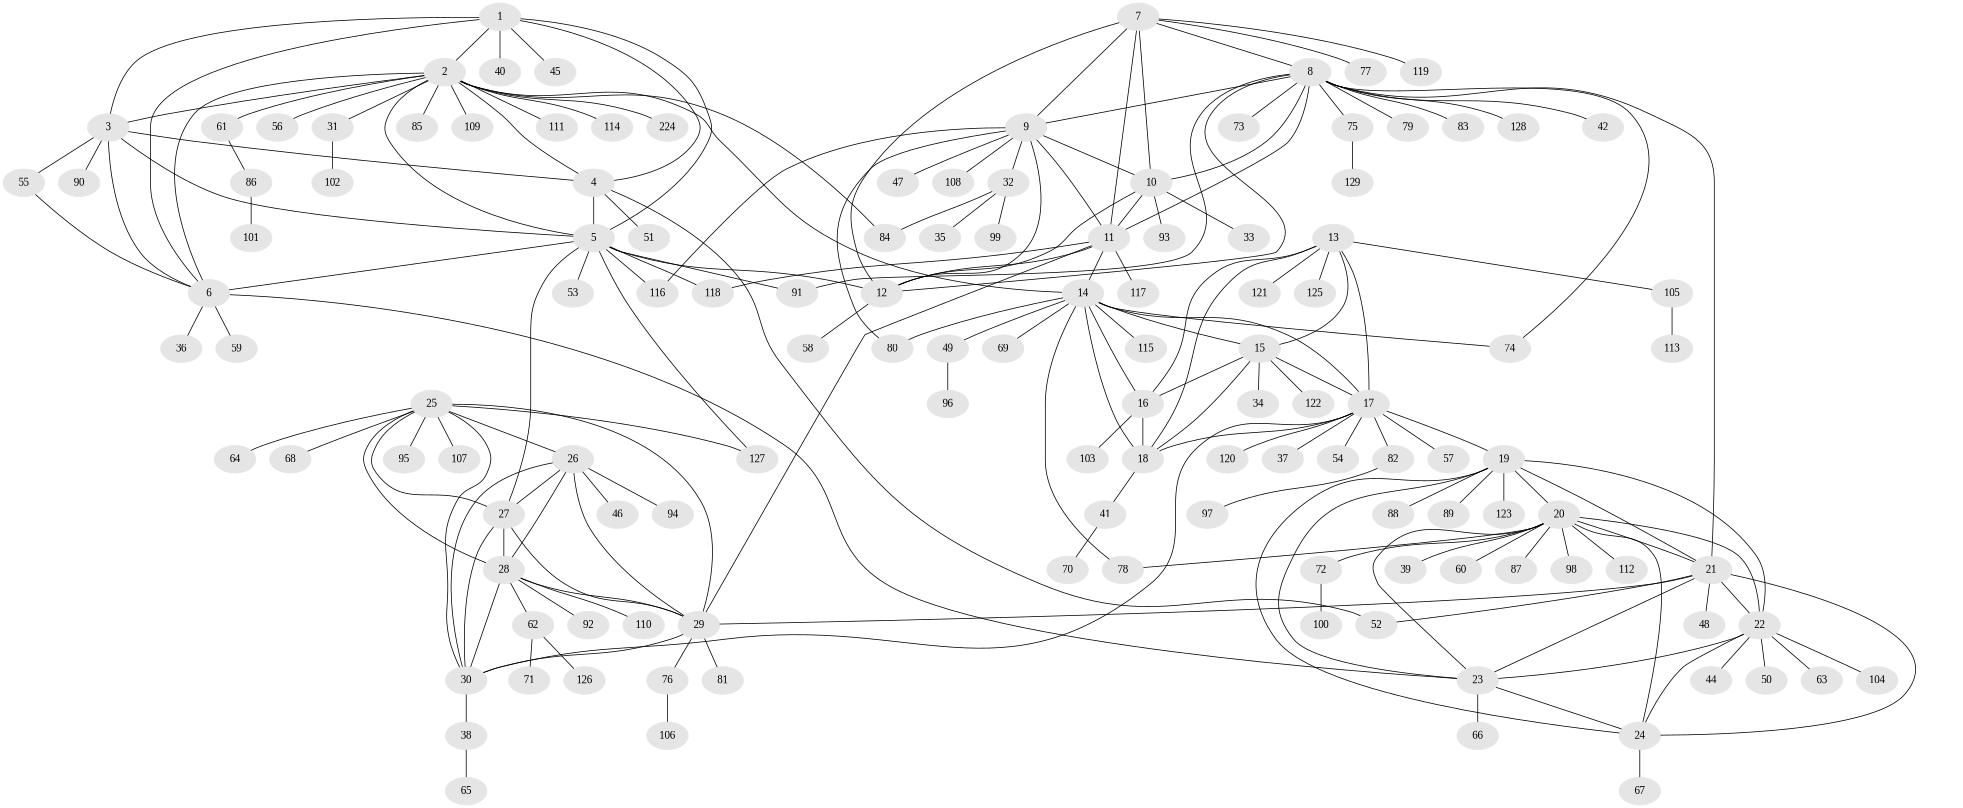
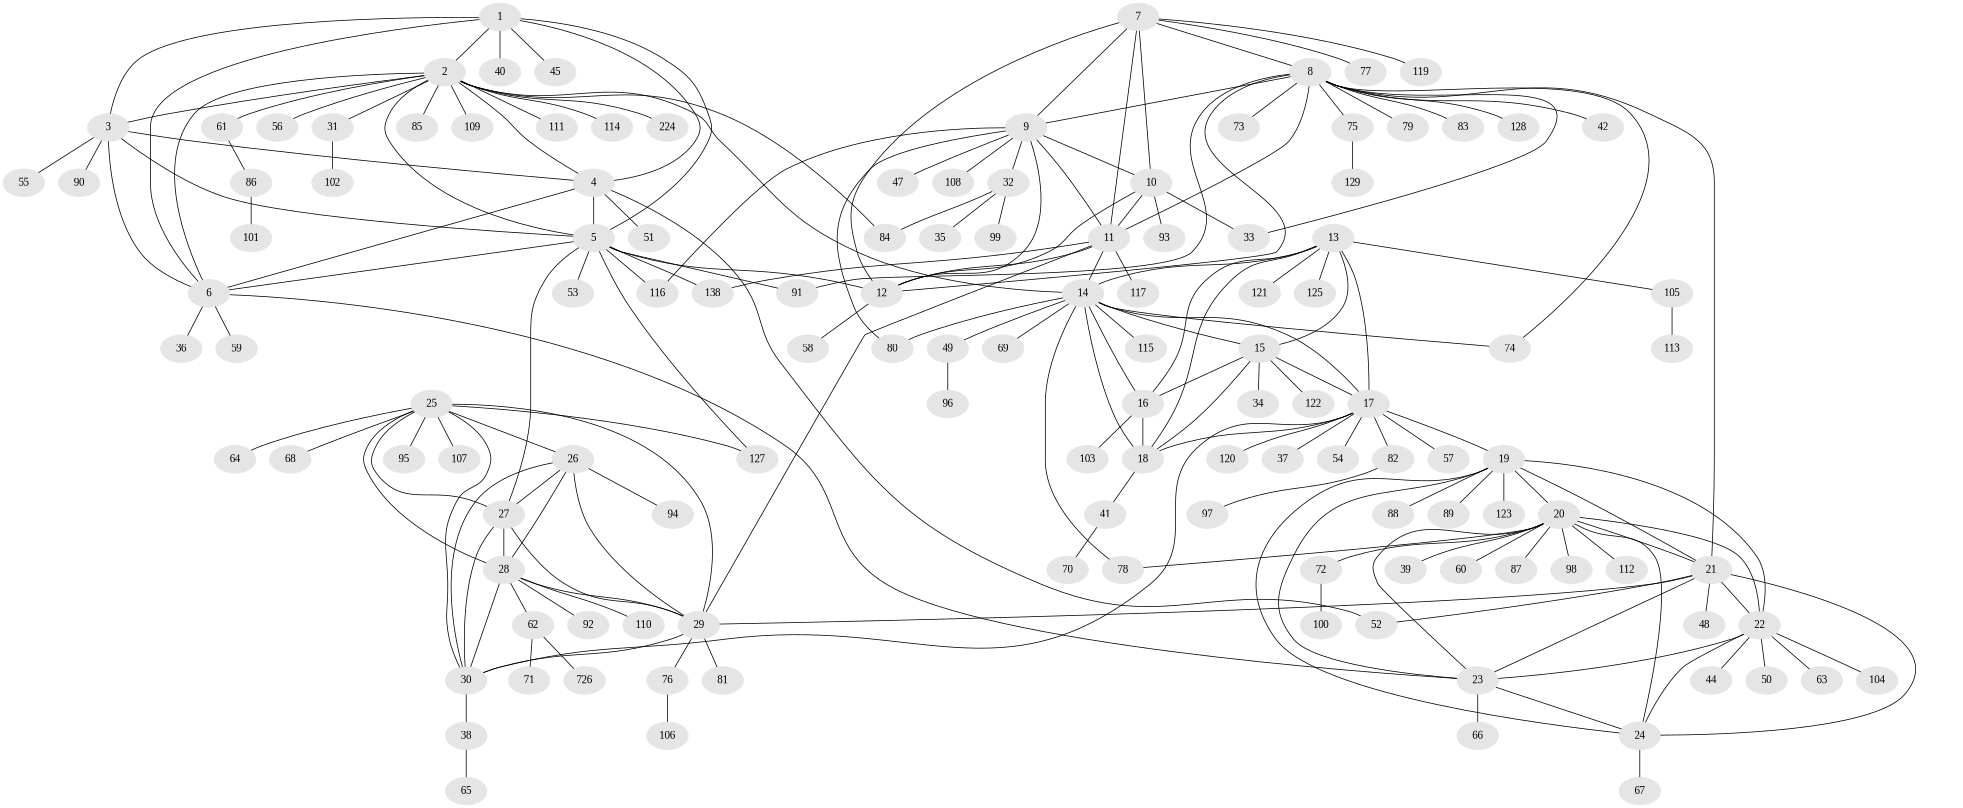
edge "8" -- "10": now "8" -- "33"
edge "55" -- "6": now "4" -- "6"
edge "13" -- "14": added
node "118": label "118" -> "138"
node "46": removed
node "126": label "126" -> "726"
